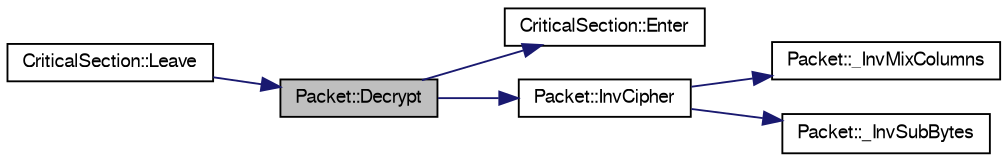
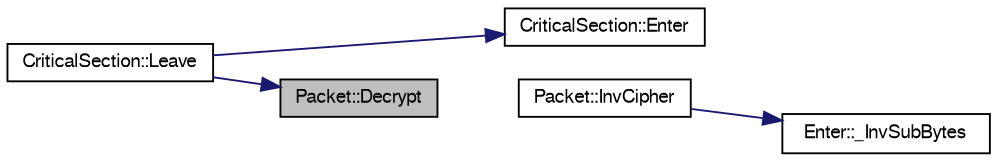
node "Packet::_InvMixColumns": removed
edge "Packet::Decrypt" -> "CriticalSection::Enter": now "CriticalSection::Leave" -> "CriticalSection::Enter"
edge "Packet::Decrypt" -> "Packet::InvCipher": removed
node "Packet::_InvSubBytes": label "Packet::_InvSubBytes" -> "Enter::_InvSubBytes"
